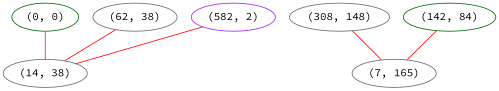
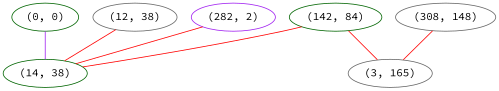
node "(62, 38)": label "(62, 38)" -> "(12, 38)"
node "(582, 2)": label "(582, 2)" -> "(282, 2)"
edge "(142, 84)" -- "(14, 38)": added
node "(14, 38)": color gray40 -> darkgreen
node "(7, 165)": label "(7, 165)" -> "(3, 165)"
